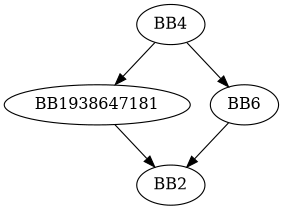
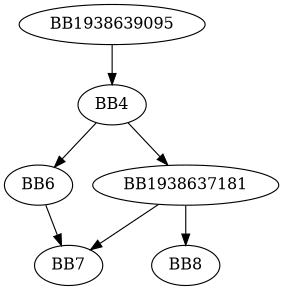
node "BB1938639095": added
node "BB1938647181": label "BB1938647181" -> "BB1938637181"
node "BB2": label "BB2" -> "BB7"
node "BB8": added
